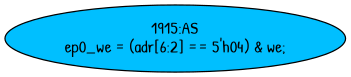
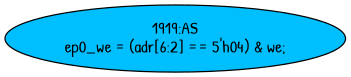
node "1915:AS ep0_we = (adr[6:2] == 5'h04) & we;": label "1915:AS ep0_we = (adr[6:2] == 5'h04) & we;" -> "1919:AS ep0_we = (adr[6:2] == 5'h04) & we;"
